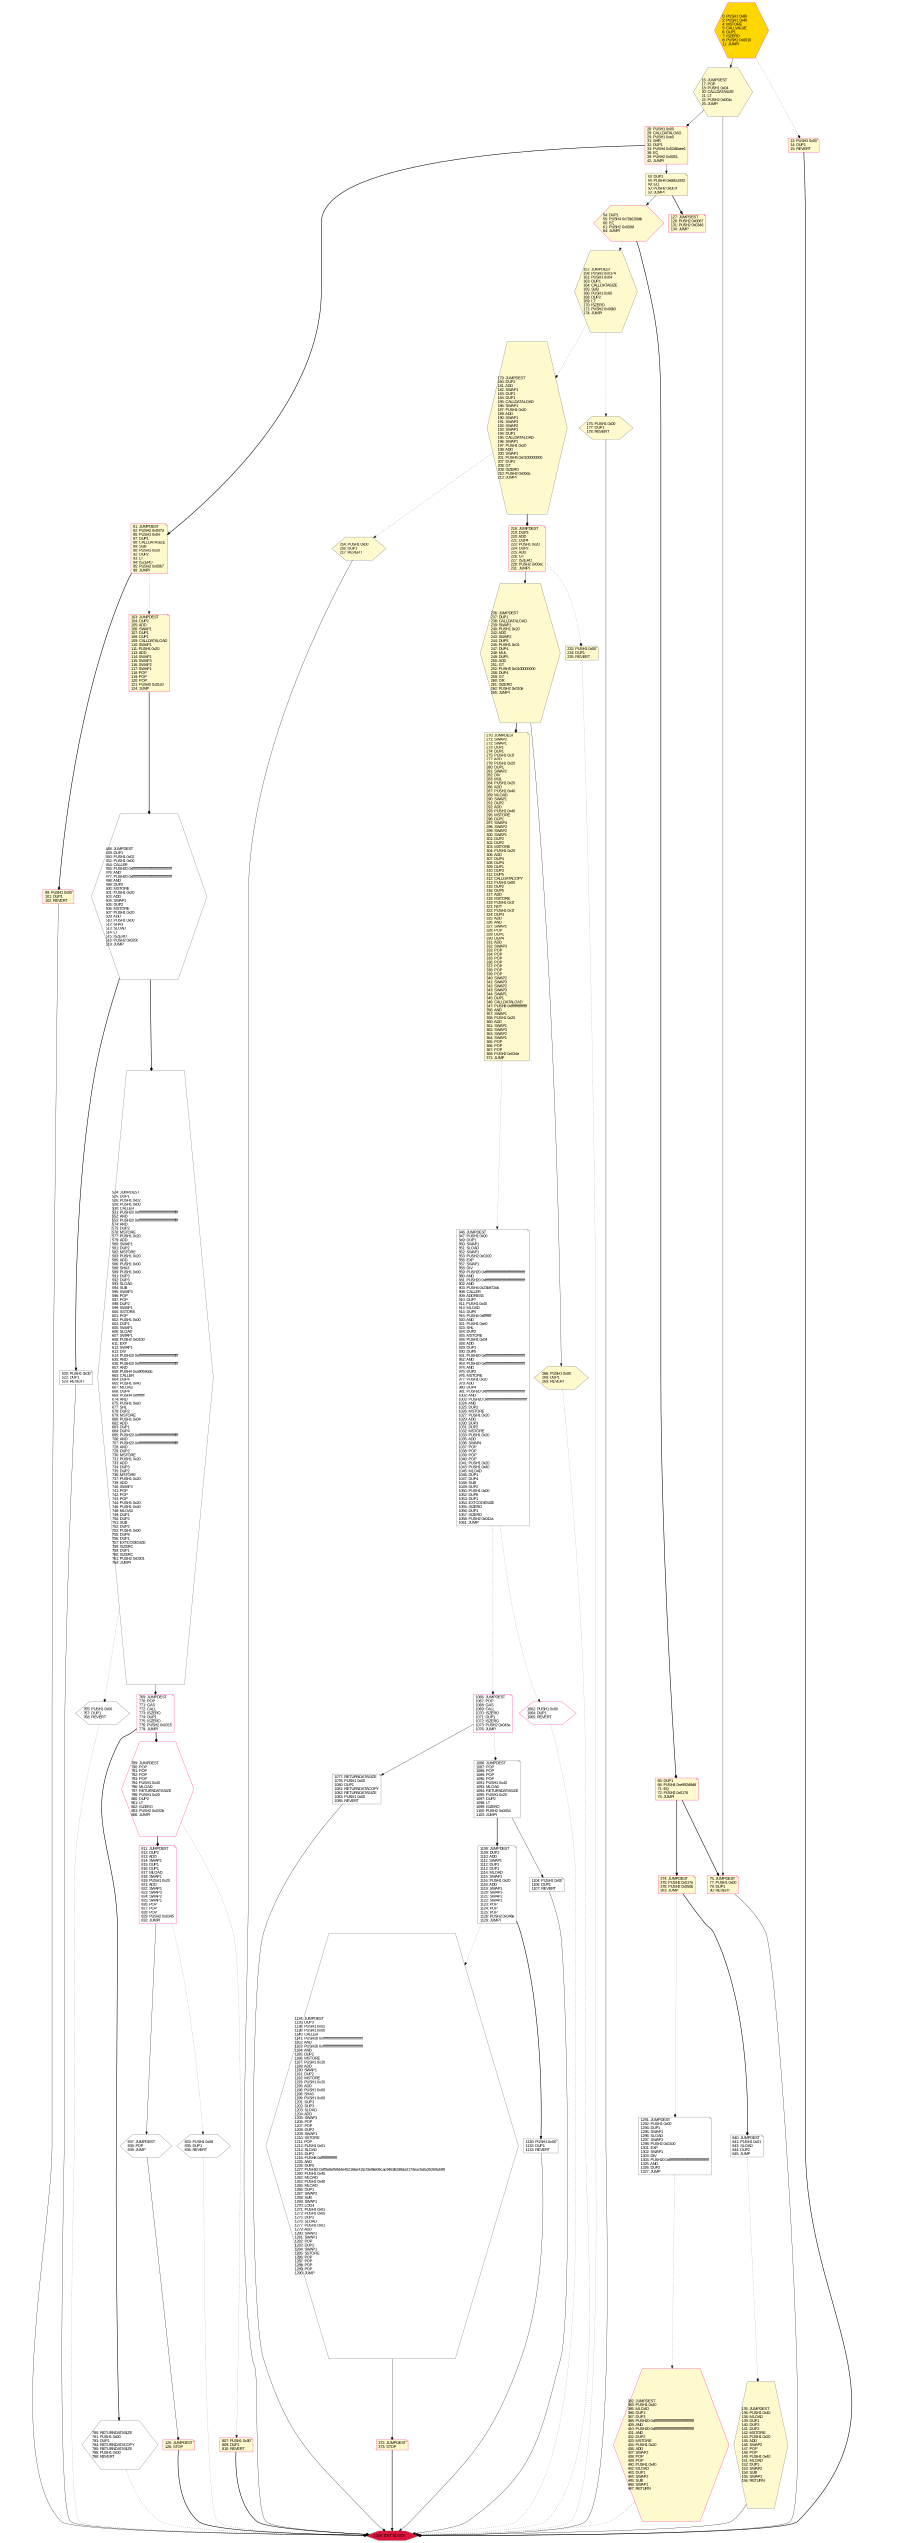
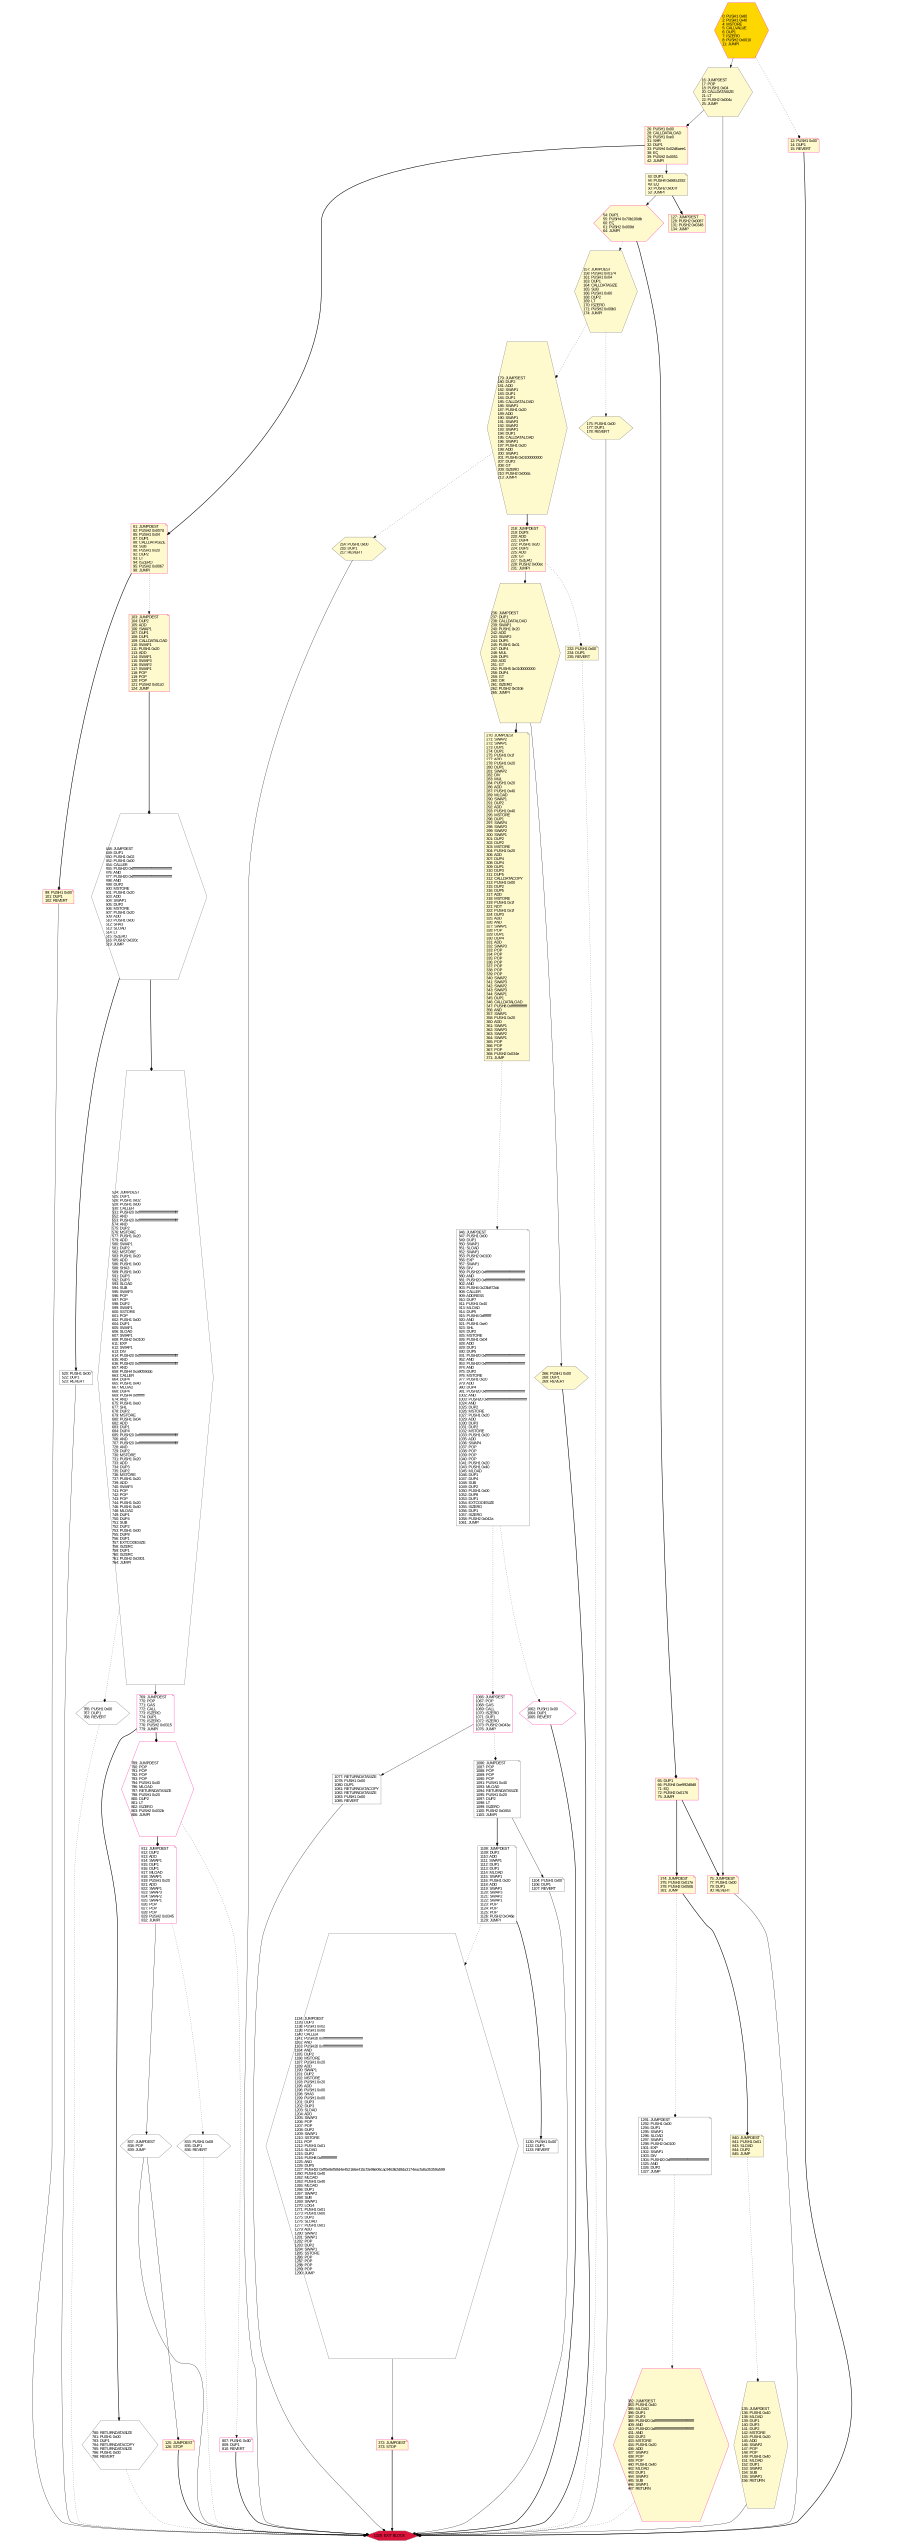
edge "266: PUSH1 0x00 268: DUP1 269: REVERT" -> "1328: EXIT BLOCK": style dotted -> bold
node "840: JUMPDEST 841: PUSH1 0x01 843: SLOAD 844: DUP2 845: JUMP": fillcolor white -> lemonchiffon
edge "1062: PUSH1 0x00 1064: DUP1 1065: REVERT" -> "1328: EXIT BLOCK": style dotted -> bold
edge "1130: PUSH1 0x00 1132: DUP1 1133: REVERT" -> "1328: EXIT BLOCK": now "837: JUMPDEST 838: POP 839: JUMP" -> "1328: EXIT BLOCK"
node "807: PUSH1 0x00 809: DUP1 810: REVERT": fillcolor lemonchiffon -> white
